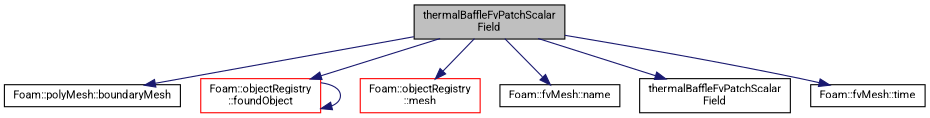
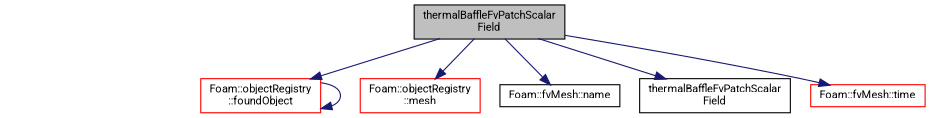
node "Foam::polyMesh::boundaryMesh": removed
node "Foam::fvMesh::time": color black -> red
